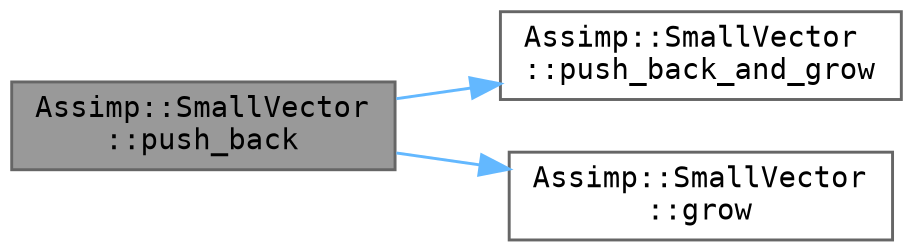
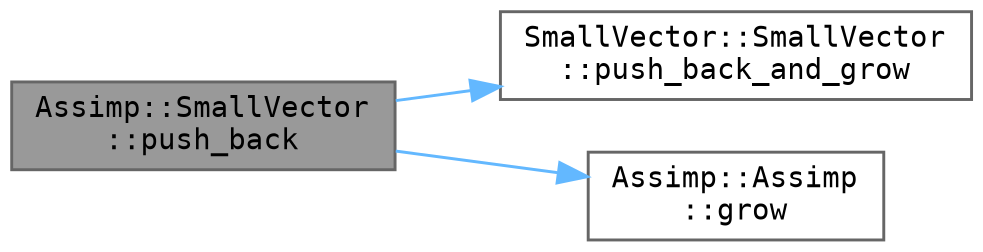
node "Assimp::SmallVector ::push_back_and_grow": label "Assimp::SmallVector ::push_back_and_grow" -> "SmallVector::SmallVector ::push_back_and_grow"
node "Assimp::SmallVector ::grow": label "Assimp::SmallVector ::grow" -> "Assimp::Assimp ::grow"
